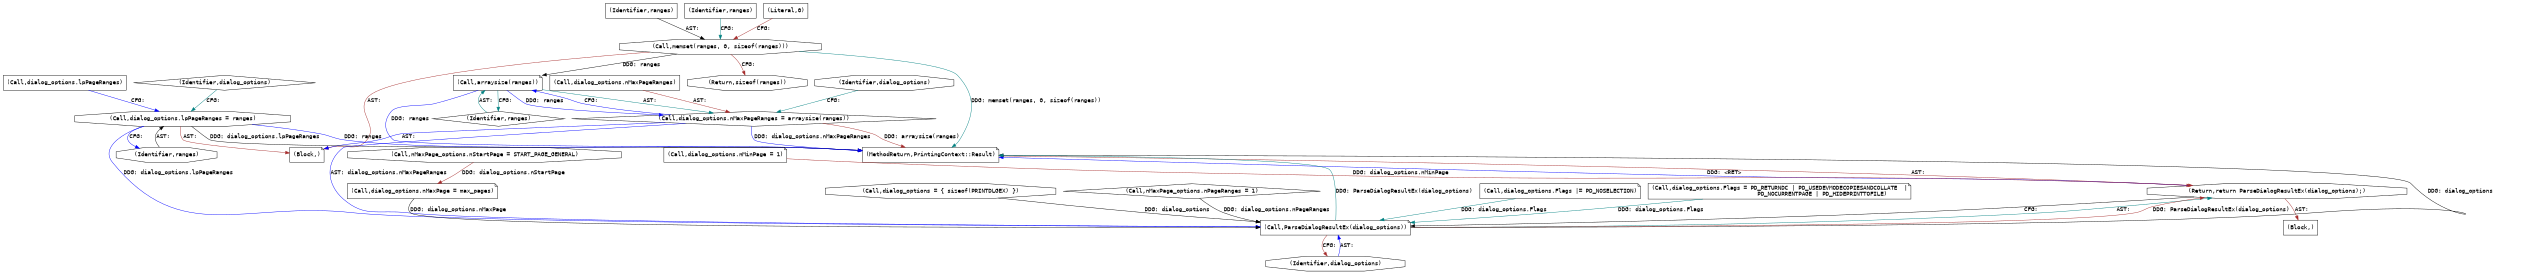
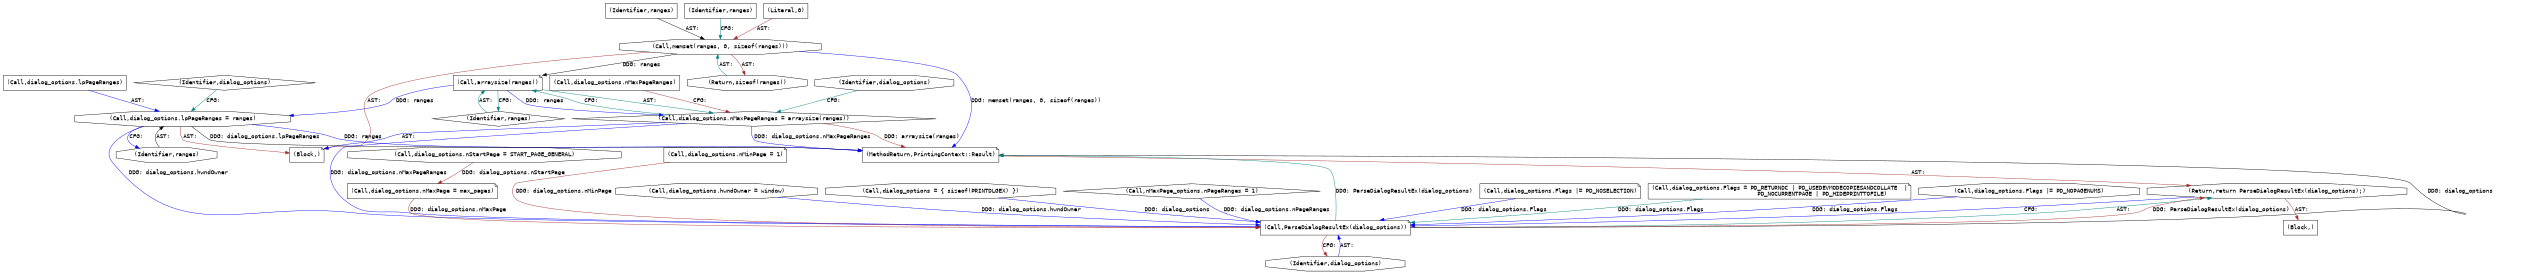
edge "(Literal,0)" -> "(Call,memset(ranges, 0, sizeof(ranges)))": label "CFG: " -> "AST: "
edge "(Call,memset(ranges, 0, sizeof(ranges)))" -> "(MethodReturn,PrintingContext::Result)": color teal -> blue
edge "(Call,memset(ranges, 0, sizeof(ranges)))" -> "(Return,sizeof(ranges))": label "CFG: " -> "AST: "
edge "(Return,sizeof(ranges))" -> "(Call,memset(ranges, 0, sizeof(ranges)))": added, label "AST:"
edge "(Call,dialog_options.lpPageRanges)" -> "(Call,dialog_options.lpPageRanges = ranges)": label "CFG: " -> "AST: "
edge "(Call,dialog_options.nMaxPageRanges)" -> "(Call,dialog_options.nMaxPageRanges = arraysize(ranges))": label "AST: " -> "CFG: "
edge "(Call,dialog_options.nMaxPageRanges = arraysize(ranges))" -> "(Call,arraysize(ranges))": color blue -> teal
edge "(Call,arraysize(ranges))" -> "(MethodReturn,PrintingContext::Result)": now "(Call,arraysize(ranges))" -> "(Call,dialog_options.lpPageRanges = ranges)"
node "(Call,nMaxPage_options.nStartPage = START_PAGE_GENERAL)": label "(Call,nMaxPage_options.nStartPage = START_PAGE_GENERAL)" -> "(Call,dialog_options.nStartPage = START_PAGE_GENERAL)"
edge "(Call,dialog_options.lpPageRanges = ranges)" -> "(Call,ParseDialogResultEx(dialog_options))": label "DDG: dialog_options.lpPageRanges" -> "DDG: dialog_options.hwndOwner"
edge "(Call,dialog_options.nMaxPageRanges = arraysize(ranges))" -> "(Call,ParseDialogResultEx(dialog_options))": label "AST: dialog_options.nMaxPageRanges" -> "DDG: dialog_options.nMaxPageRanges"
edge "(Return,return ParseDialogResultEx(dialog_options);)" -> "(MethodReturn,PrintingContext::Result)": removed, label "DDG: <RET>"
edge "(Call,dialog_options.nMinPage = 1)" -> "(Return,return ParseDialogResultEx(dialog_options);)": now "(Call,dialog_options.nMinPage = 1)" -> "(Call,ParseDialogResultEx(dialog_options))"
node "(Call,dialog_options.hwndOwner = window)": added
node "(Call,dialog_options.Flags |= PD_NOPAGENUMS)": added
edge "(Call,dialog_options.Flags |= PD_NOSELECTION)" -> "(Call,ParseDialogResultEx(dialog_options))": color teal -> blue
edge "(Call,dialog_options = { sizeof(PRINTDLGEX) })" -> "(Call,ParseDialogResultEx(dialog_options))": color black -> blue
edge "(Call,nMaxPage_options.nPageRanges = 1)" -> "(Call,ParseDialogResultEx(dialog_options))": color black -> blue
edge "(Return,return ParseDialogResultEx(dialog_options);)" -> "(Call,ParseDialogResultEx(dialog_options))": color black -> blue
edge "(Call,dialog_options.nMaxPage = max_pages)" -> "(Call,ParseDialogResultEx(dialog_options))": color black -> brown
